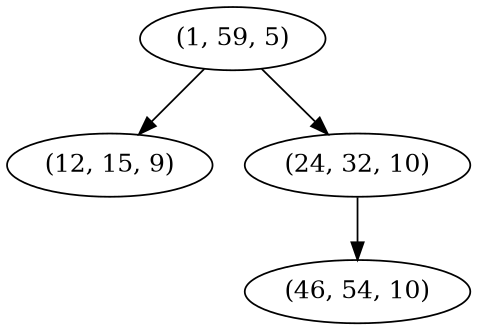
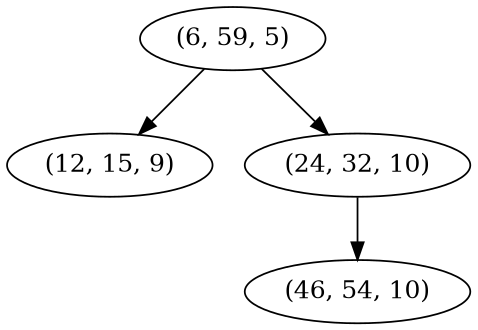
node "(1, 59, 5)": label "(1, 59, 5)" -> "(6, 59, 5)"
